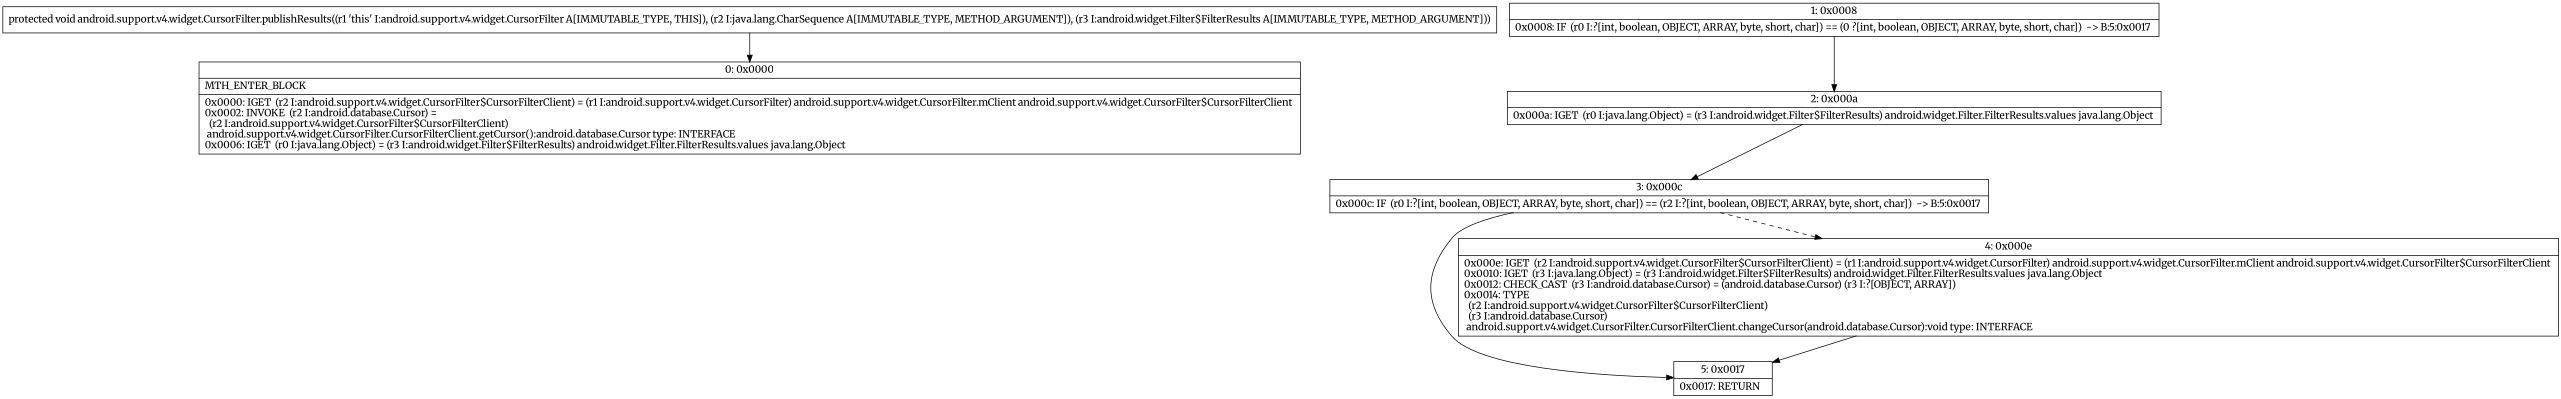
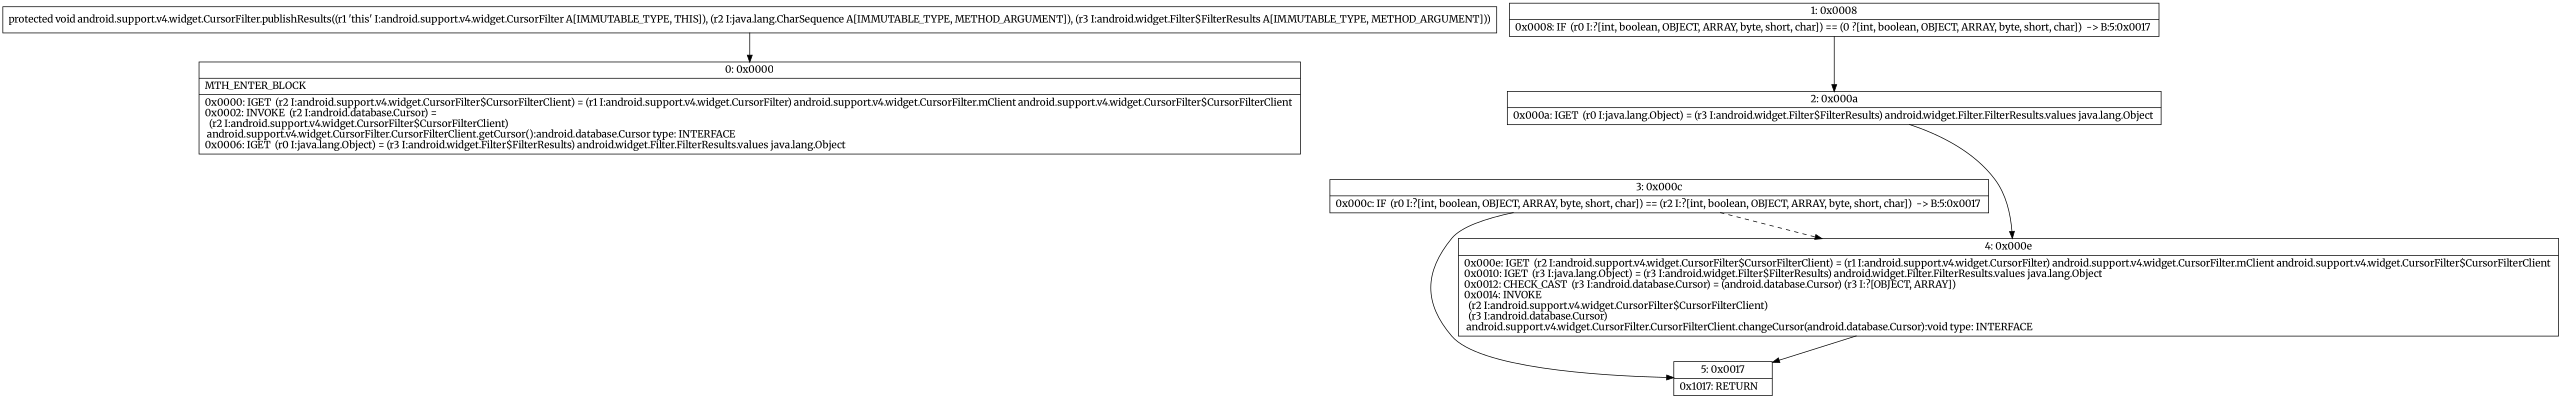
edge "2: 0x000a" -> "3: 0x000c": now "2: 0x000a" -> "4: 0x000e"
node "4: 0x000e": text "0x0014: TYPE" -> "0x0014: INVOKE"
node "5: 0x0017": text "0x0017: RETURN" -> "0x1017: RETURN"
